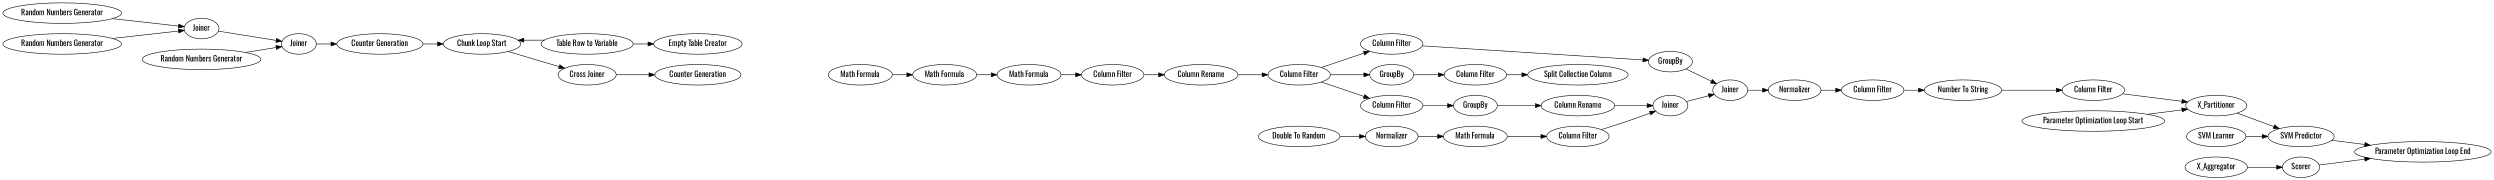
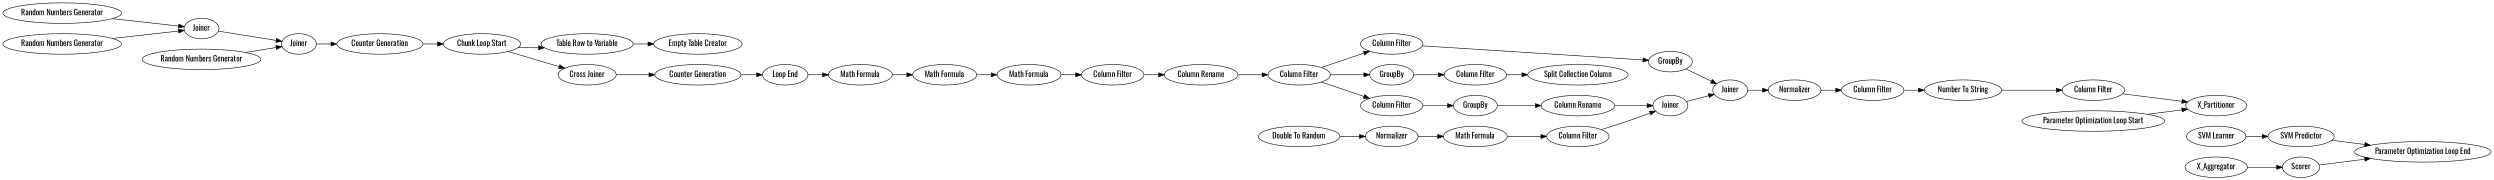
edge "Table Row to Variable" -> "Chunk Loop Start": reversed
node "Loop End": added
edge "X_Partitioner" -> "SVM Predictor": removed
